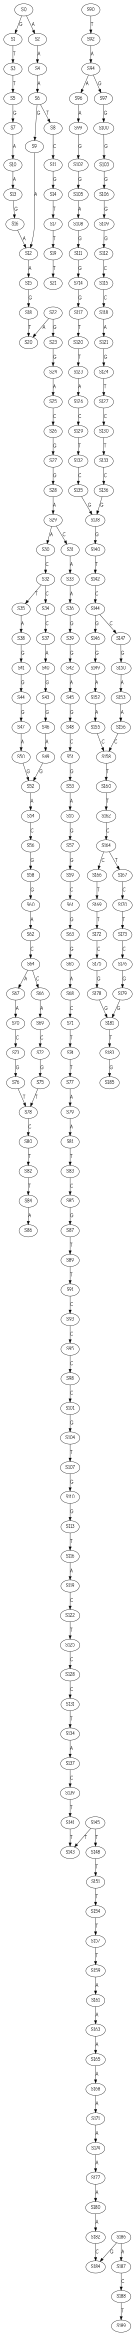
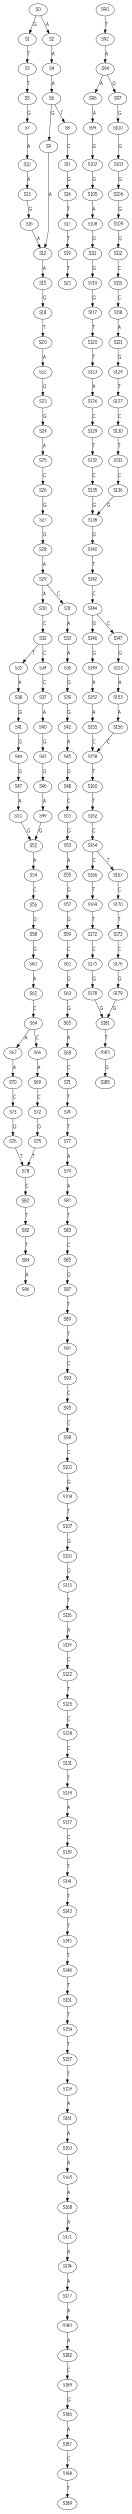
edge "S22" -> "S20": reversed
edge "S145" -> "S143": reversed
edge "S186" -> "S184": reversed
